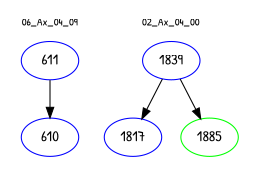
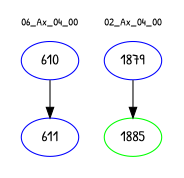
cluster "06_Ax_04_09": label "06_Ax_04_09" -> "06_Ax_04_00"
node "1839": label "1839" -> "1879"
edge "611" -> "610": reversed
node "1817": removed
